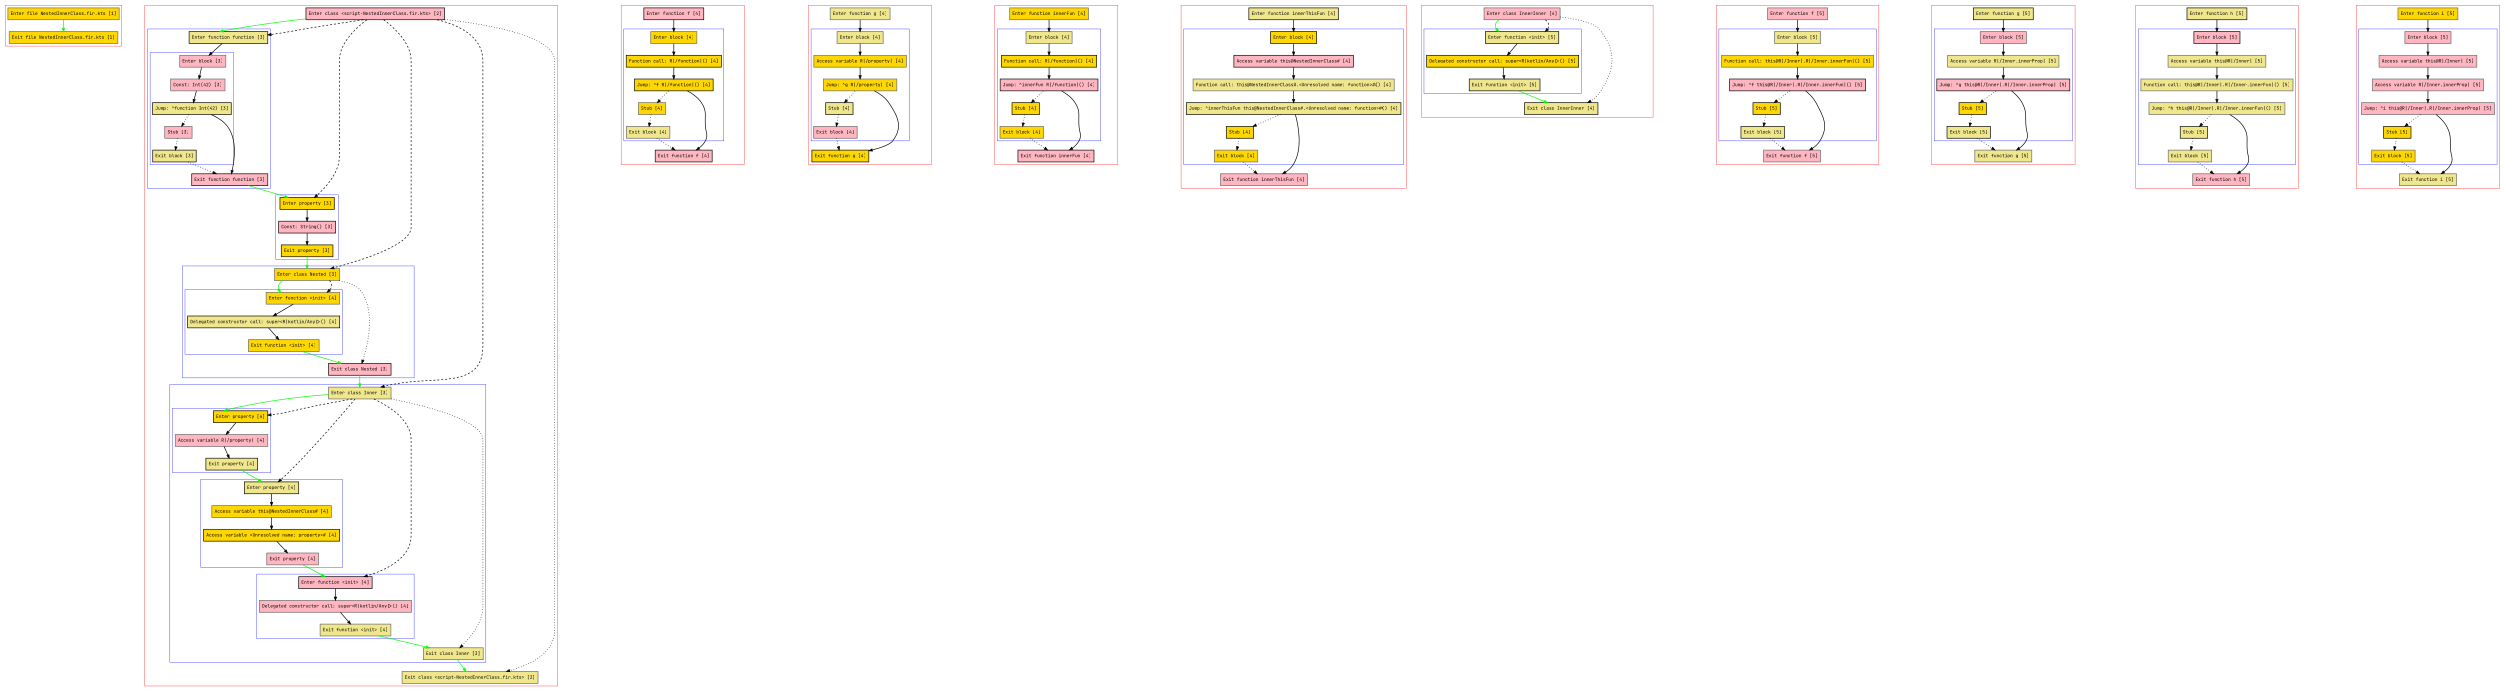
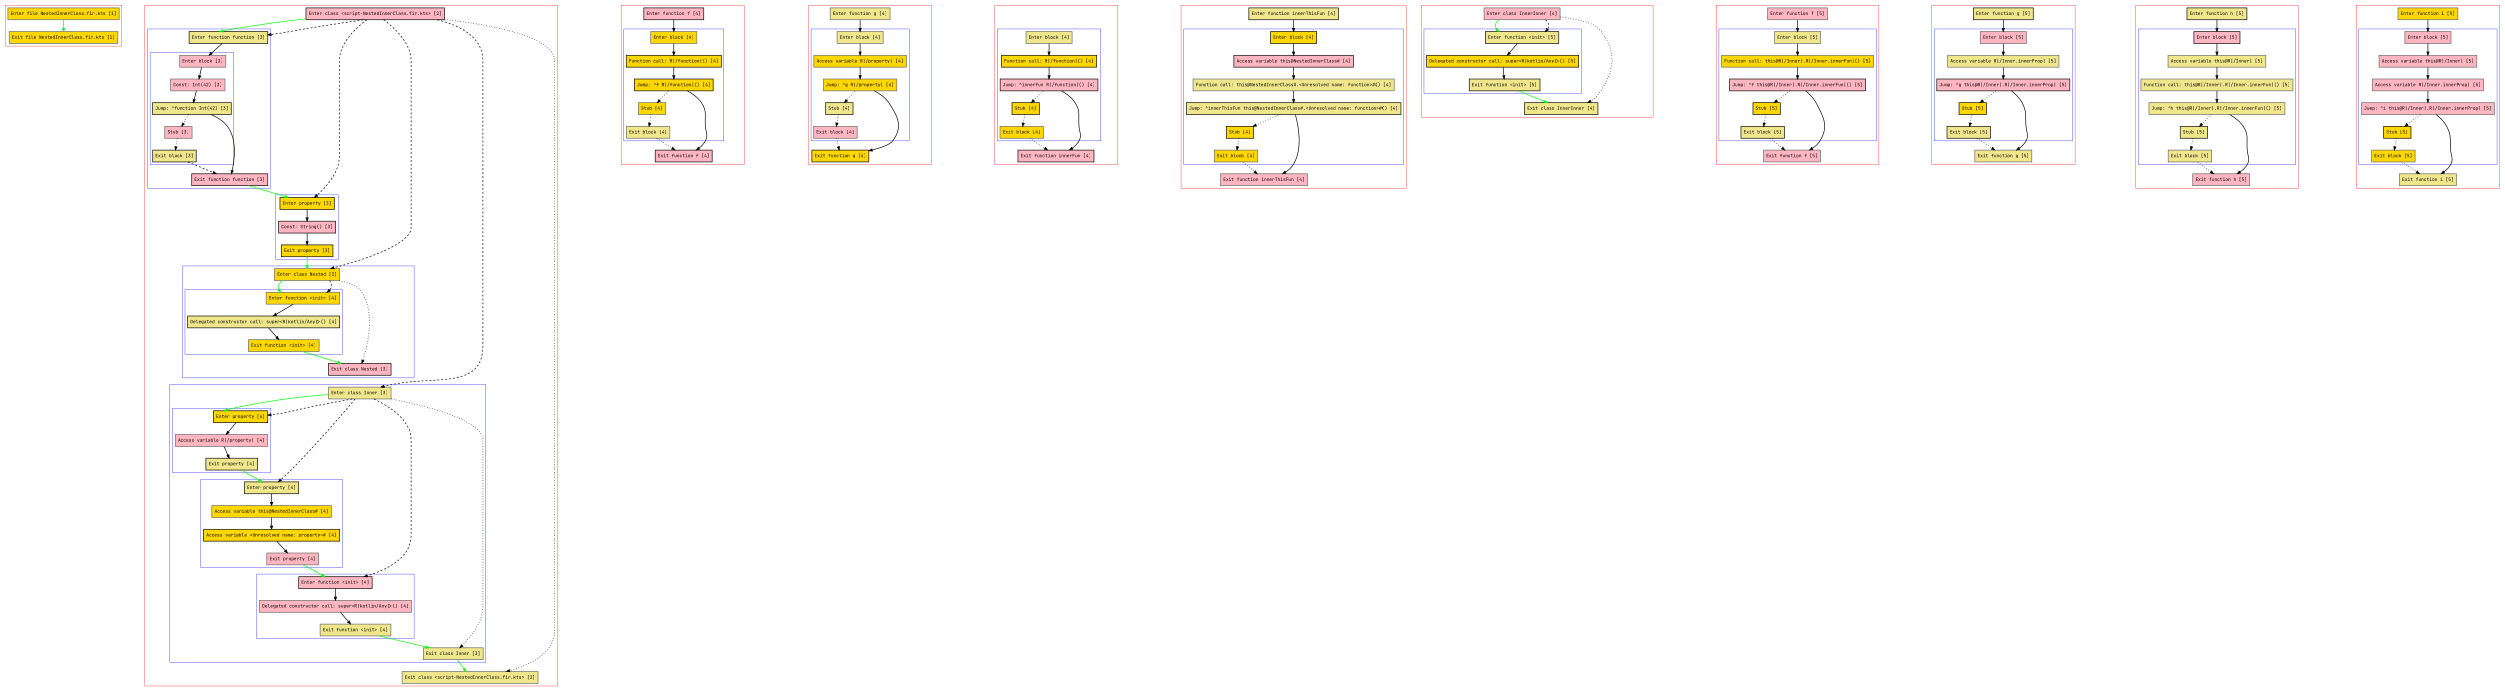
node "Enter function innerFun [4]": removed
edge "Exit block [3]" -> "Exit function function [3]": style dotted -> dashed
edge "Exit class Nested [3]" -> "Enter class Inner [3]": removed
